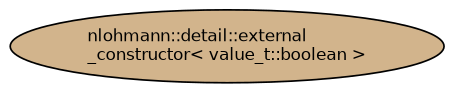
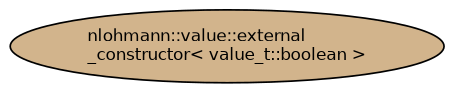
node "nlohmann::detail::external _constructor< value_t::boolean >": label "nlohmann::detail::external _constructor< value_t::boolean >" -> "nlohmann::value::external _constructor< value_t::boolean >"
